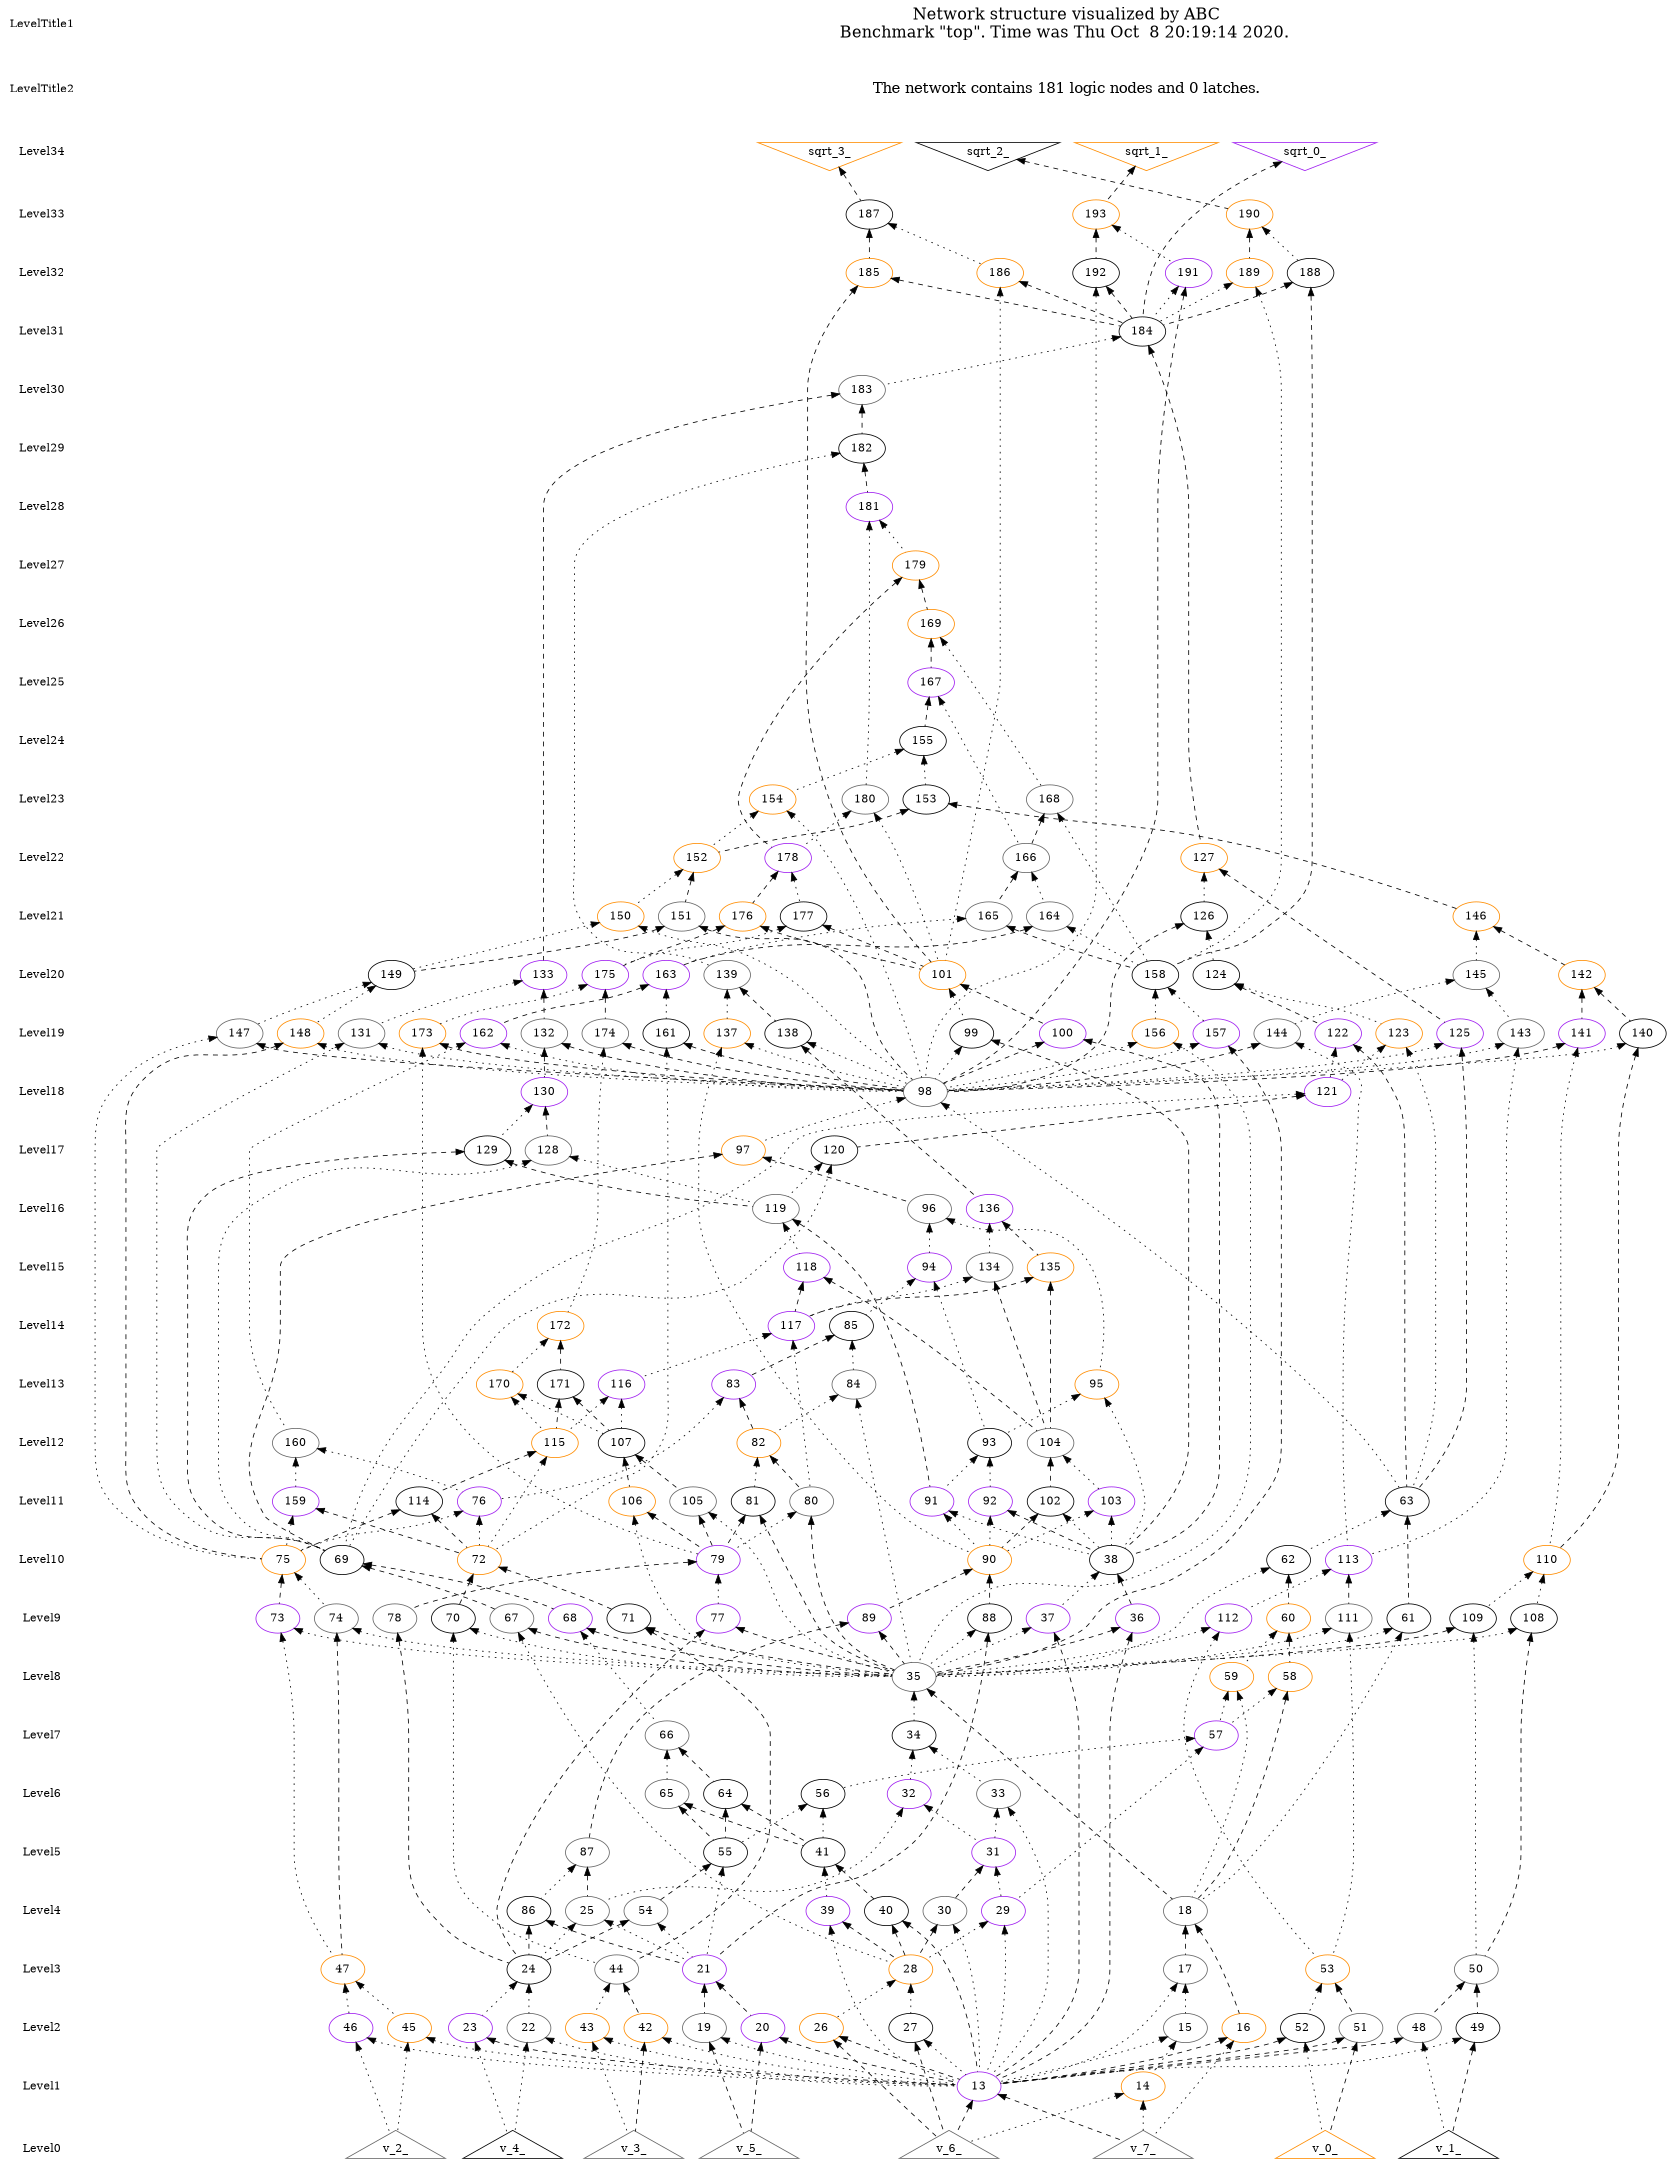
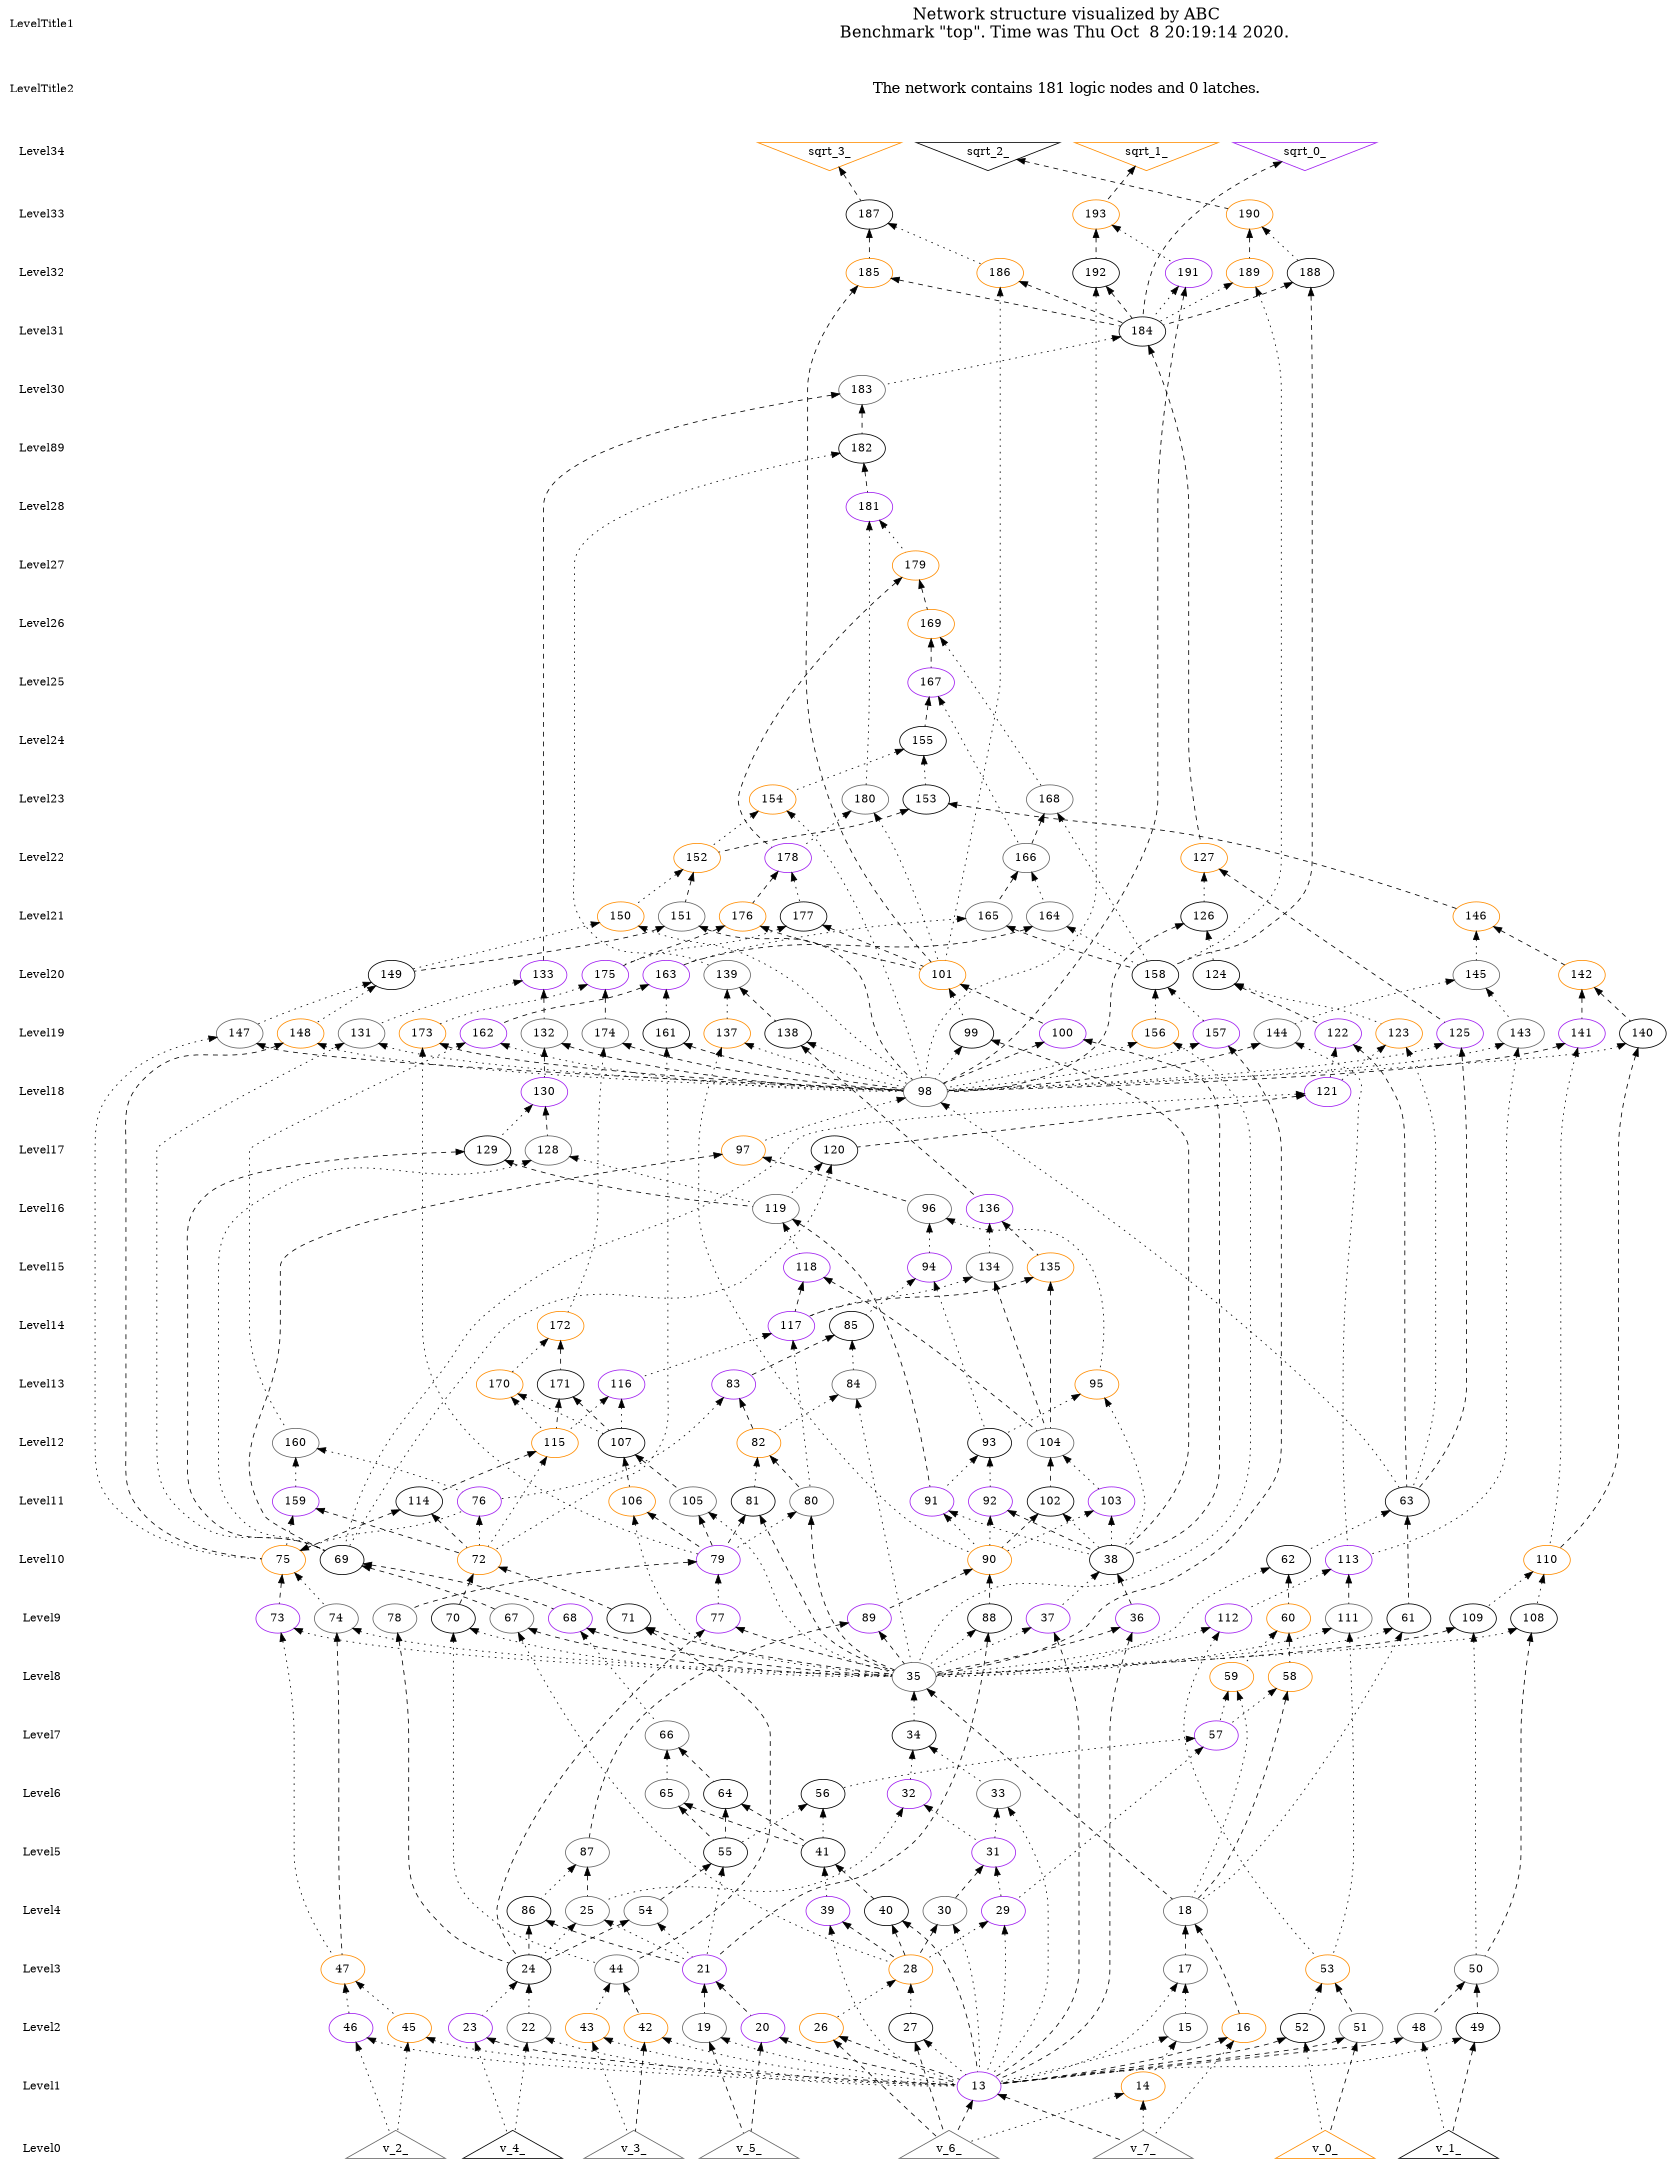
node "Level29": label "Level29" -> "Level89"
edge "75" -> "76": reversed
